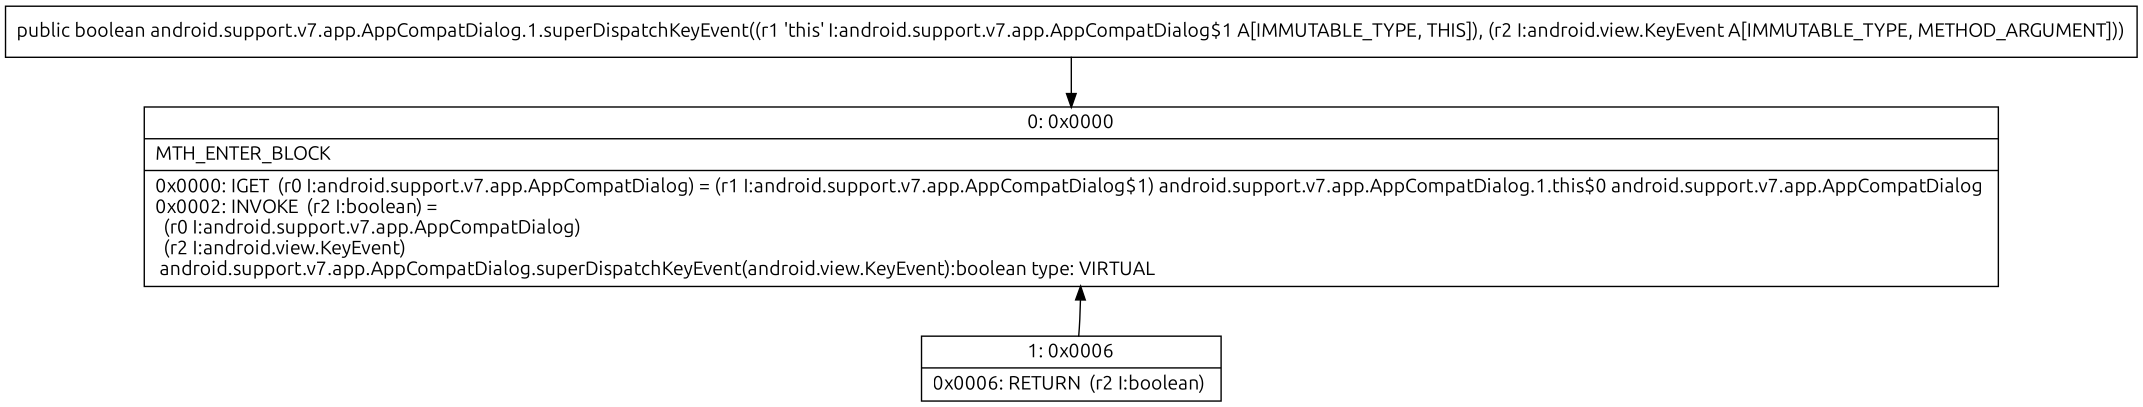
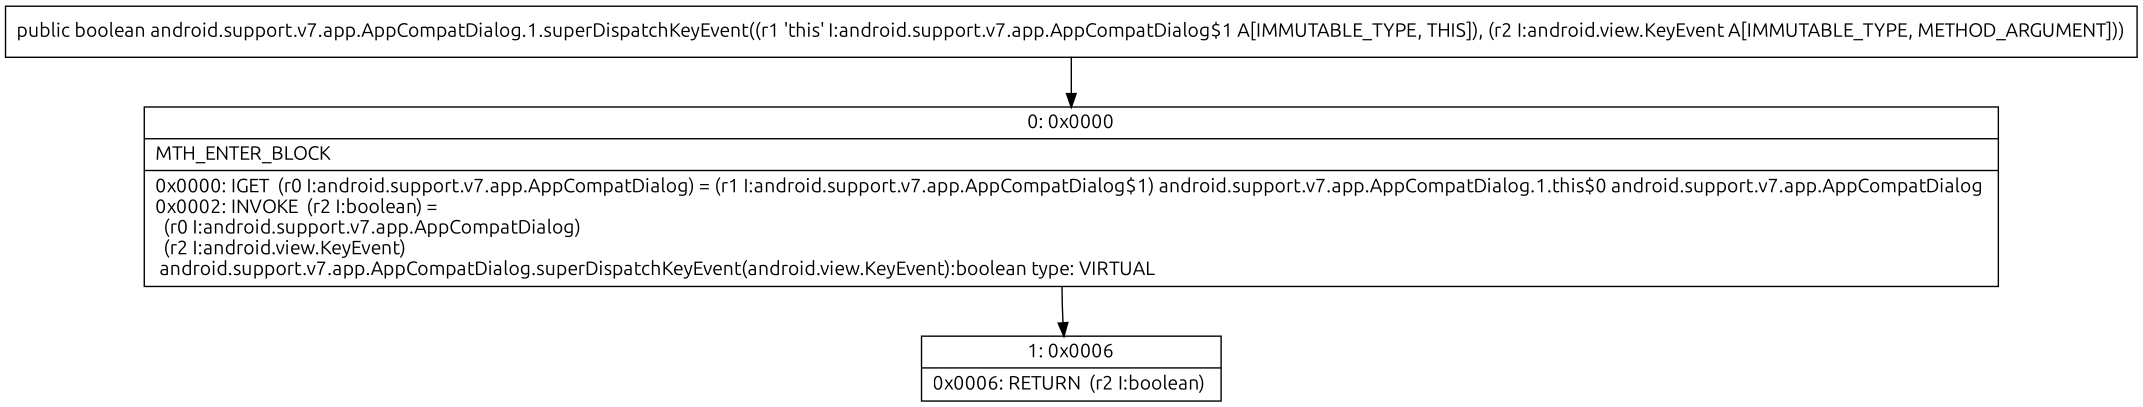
edge "1: 0x0006" -> "0: 0x0000": reversed
